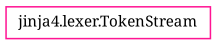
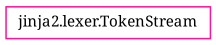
node "jinja4.lexer.TokenStream": label "jinja4.lexer.TokenStream" -> "jinja2.lexer.TokenStream"
